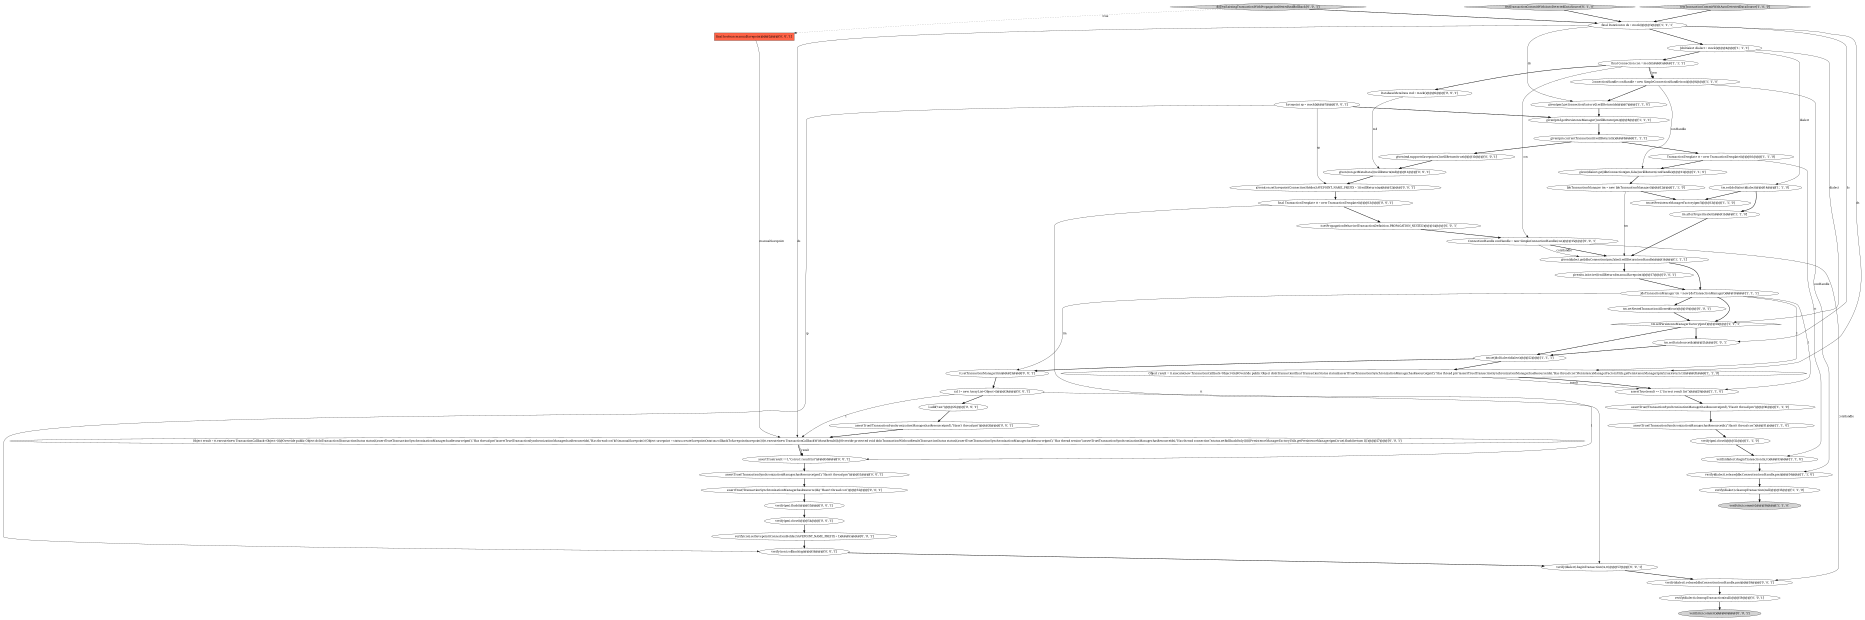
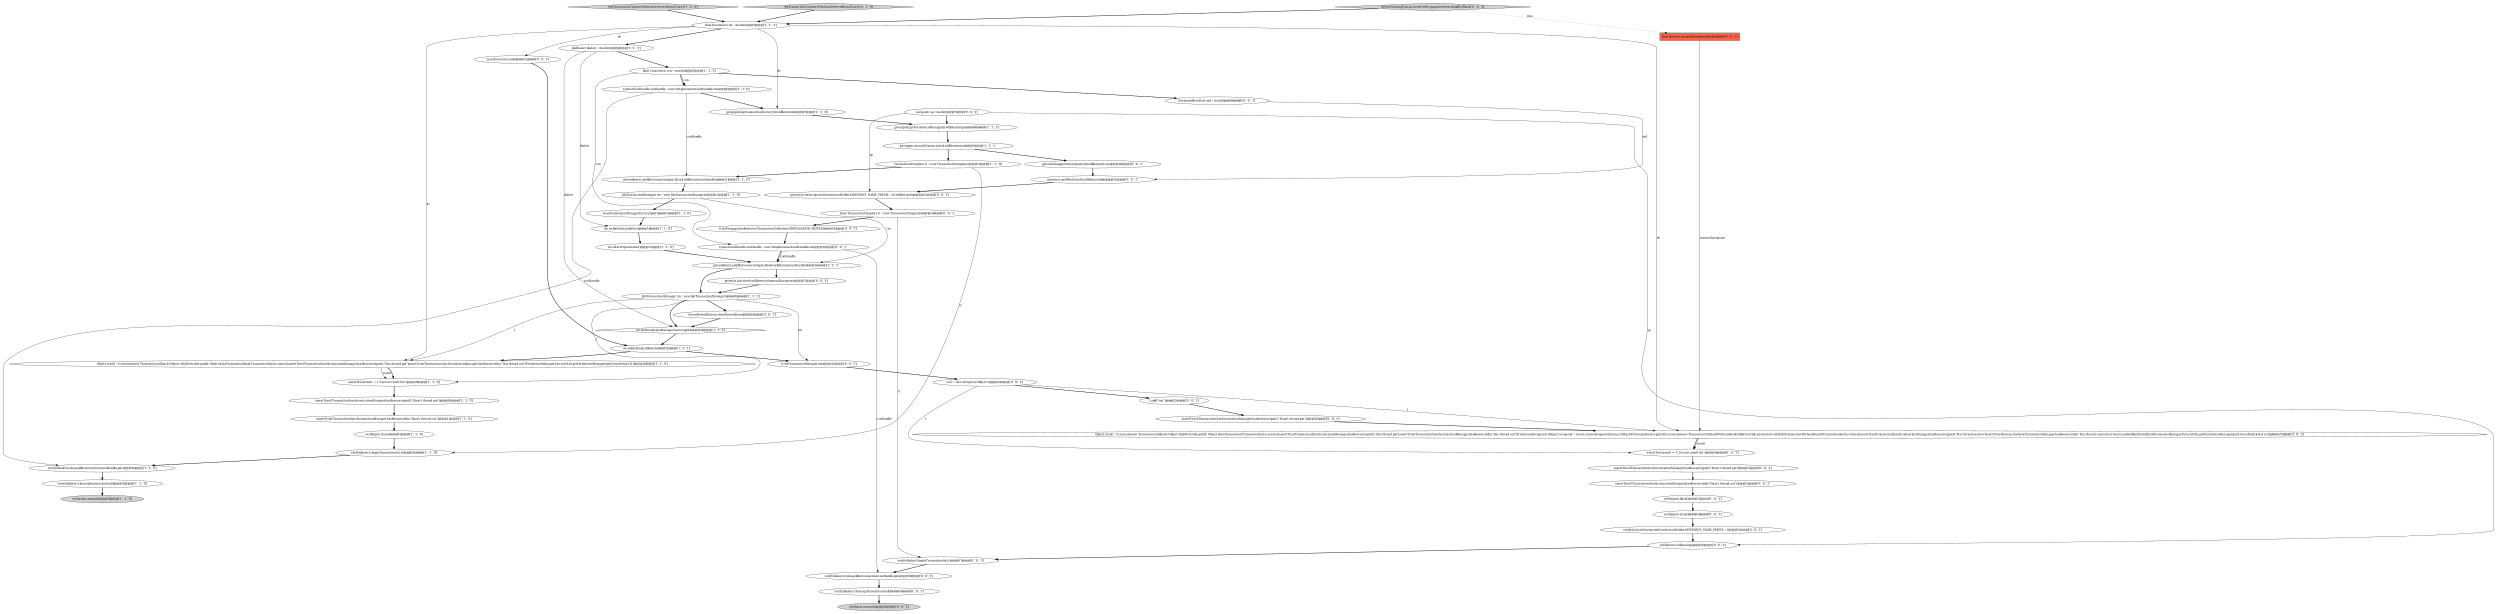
edge "tm.setJdoDialect(dialect)@@@14@@@['1', '1', '0']" -> "tm.setPersistenceManagerFactory(pmf)@@@13@@@['1', '1', '0']": reversed
edge "tm.setPersistenceManagerFactory(pmf)@@@20@@@['1', '1', '1']" -> "tm.setDataSource(ds)@@@21@@@['0', '0', '1']": removed
